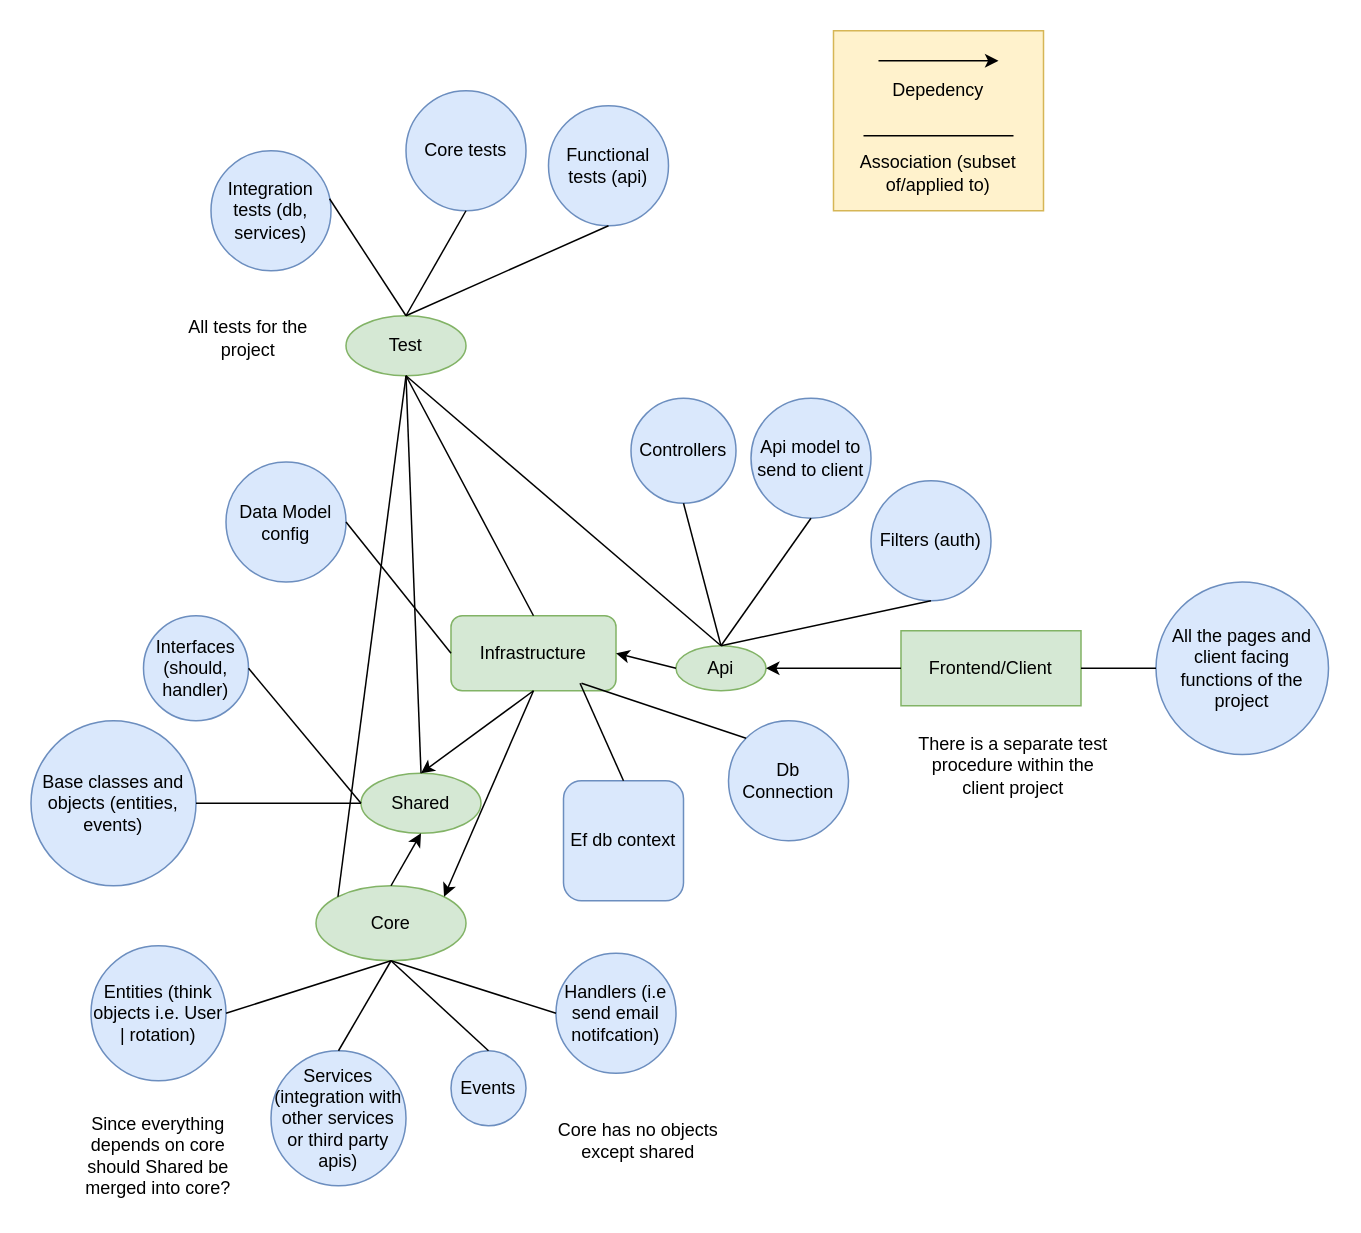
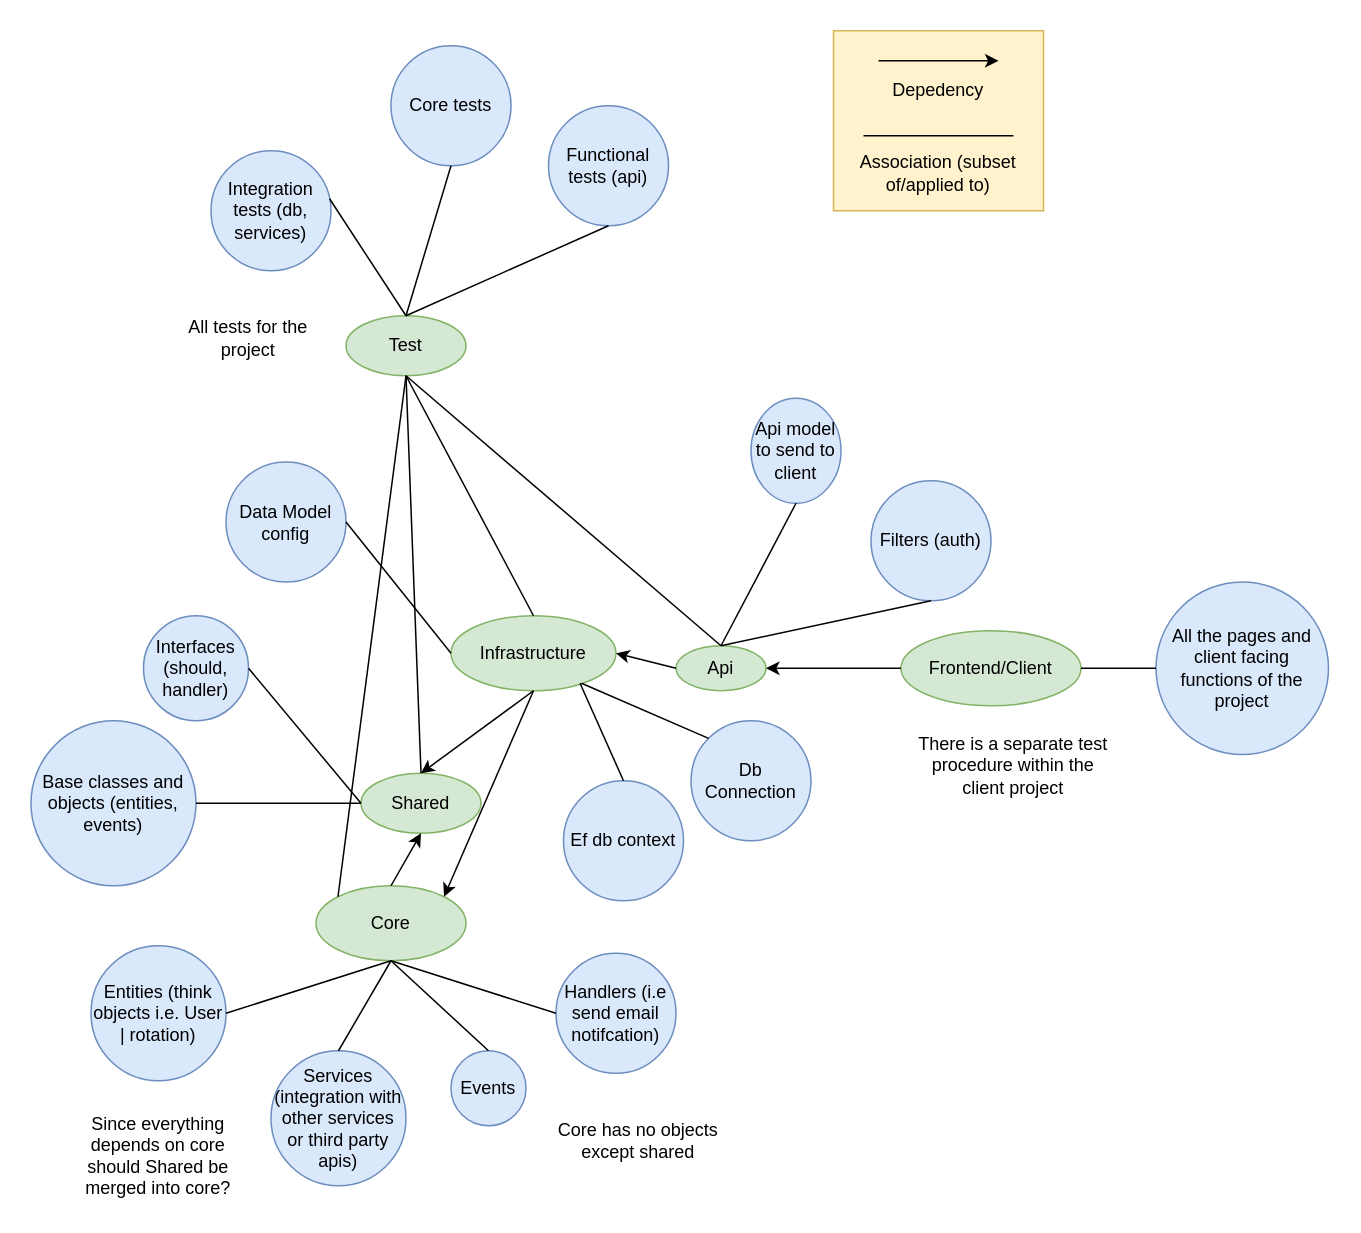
node "Core tests": moved (466, 151) -> (451, 106)
node "Controllers": removed
node "Api model to send to client": size 120x120 -> 90x105
edge "Controllers" -- "Api": removed
node "Infrastructure": shape rounded rectangle -> ellipse
node "Frontend/Client": shape rectangle -> ellipse
node "Db Connection": moved (788, 781) -> (751, 781)
node "Ef db context": shape rounded rectangle -> ellipse
